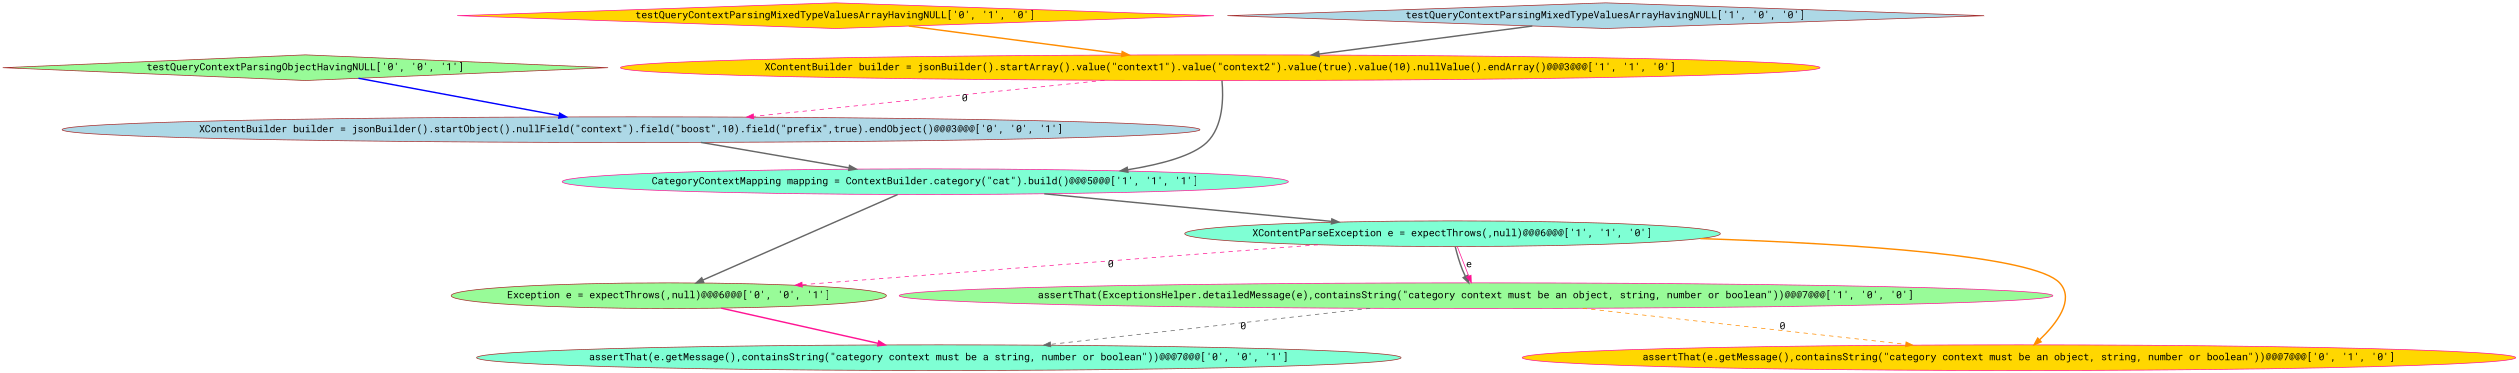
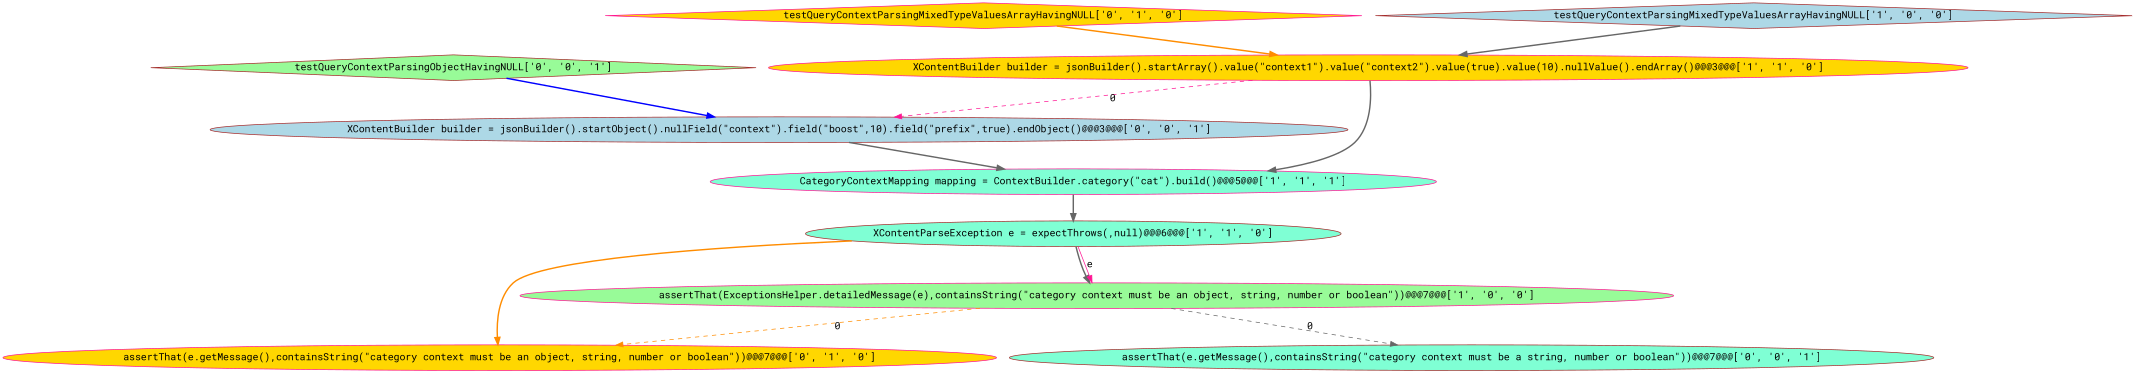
node "Exception e = expectThrows(,null)@@@6@@@['0', '0', '1']": removed
